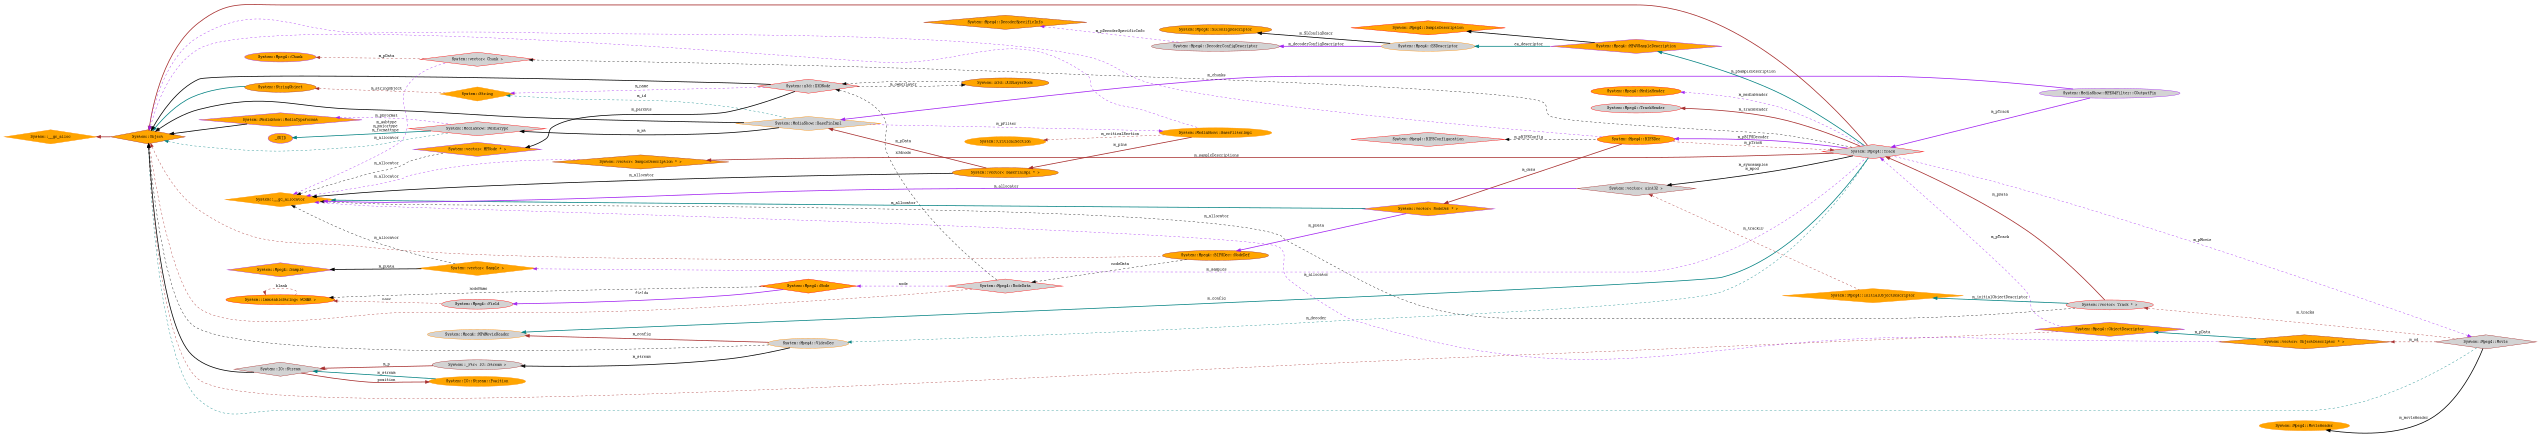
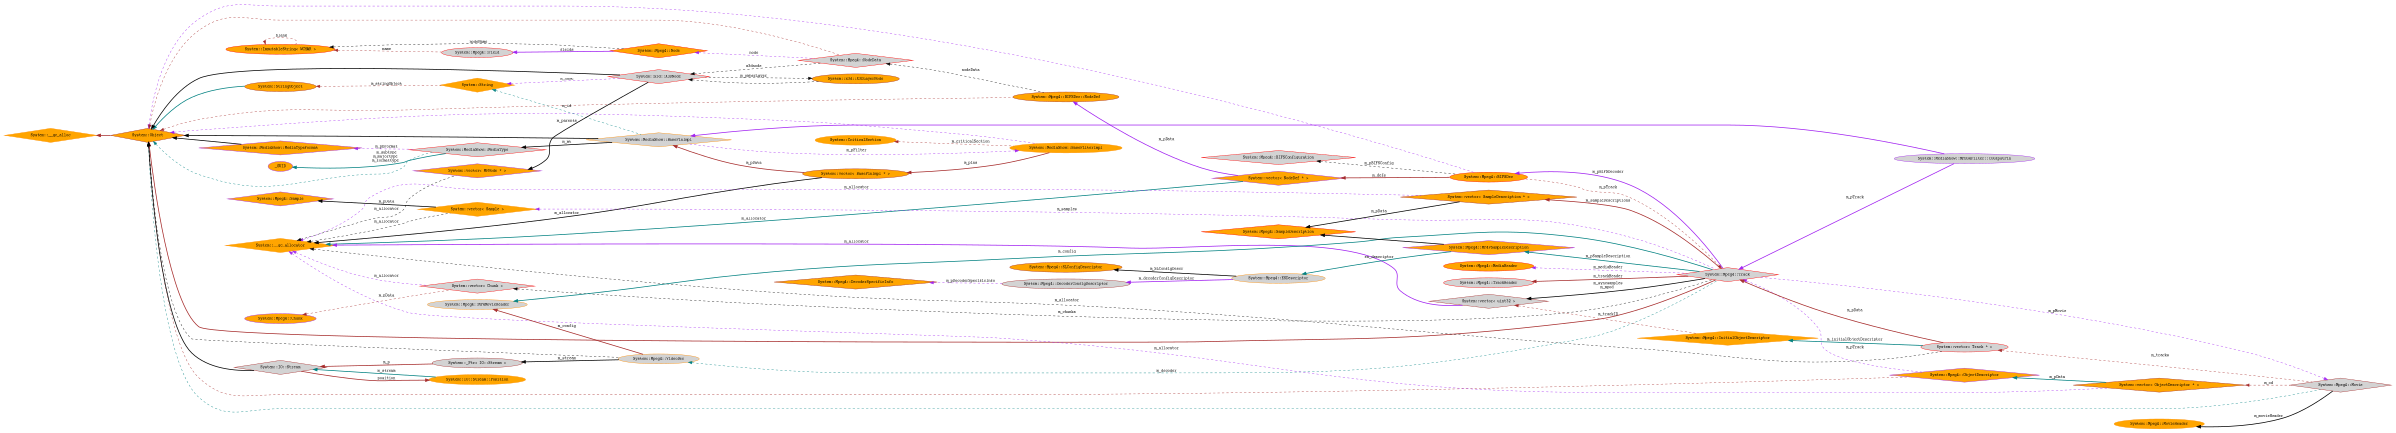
edge "System::vector< SampleDescription * >" -> "System::Mpeg4::SampleDescription": added, label "m_pData"
